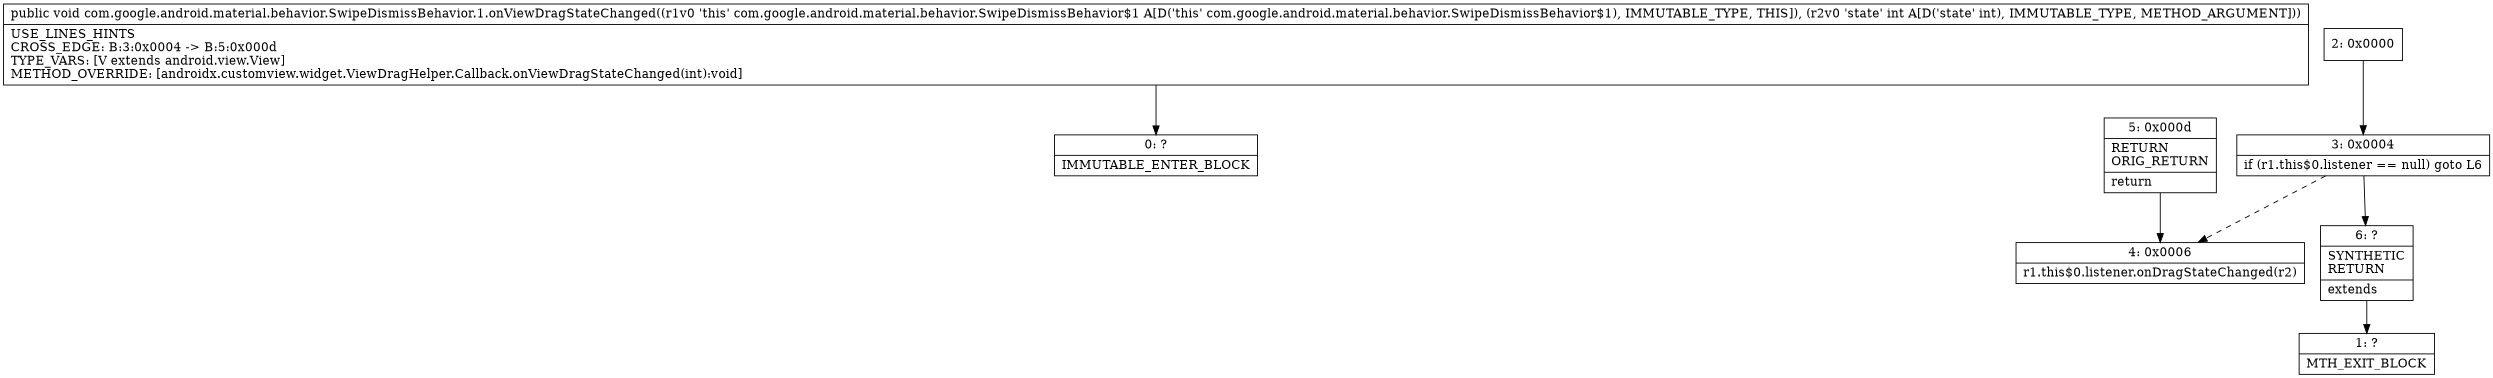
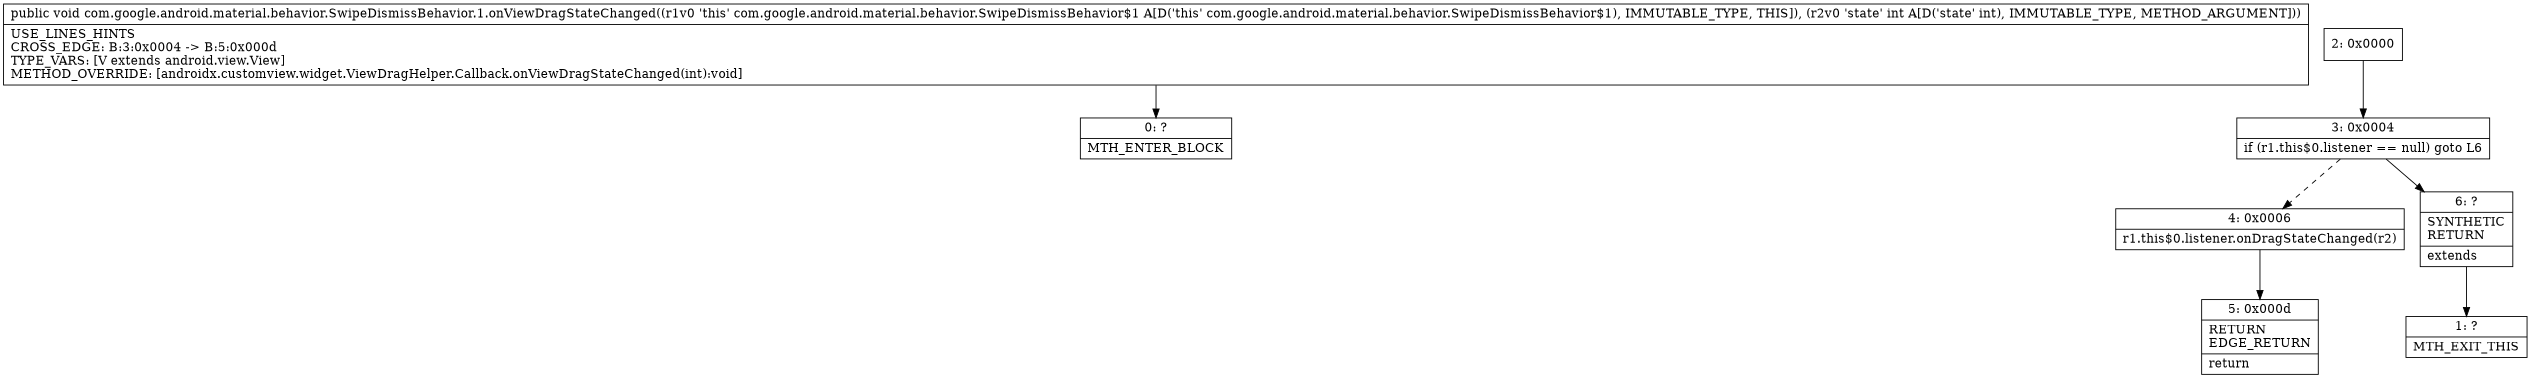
node "5: 0x000d": text "ORIG_RETURN" -> "EDGE_RETURN"
node "0: ?": text "IMMUTABLE_ENTER_BLOCK" -> "MTH_ENTER_BLOCK"
edge "5: 0x000d" -> "4: 0x0006": reversed
node "1: ?": text "MTH_EXIT_BLOCK" -> "MTH_EXIT_THIS"
